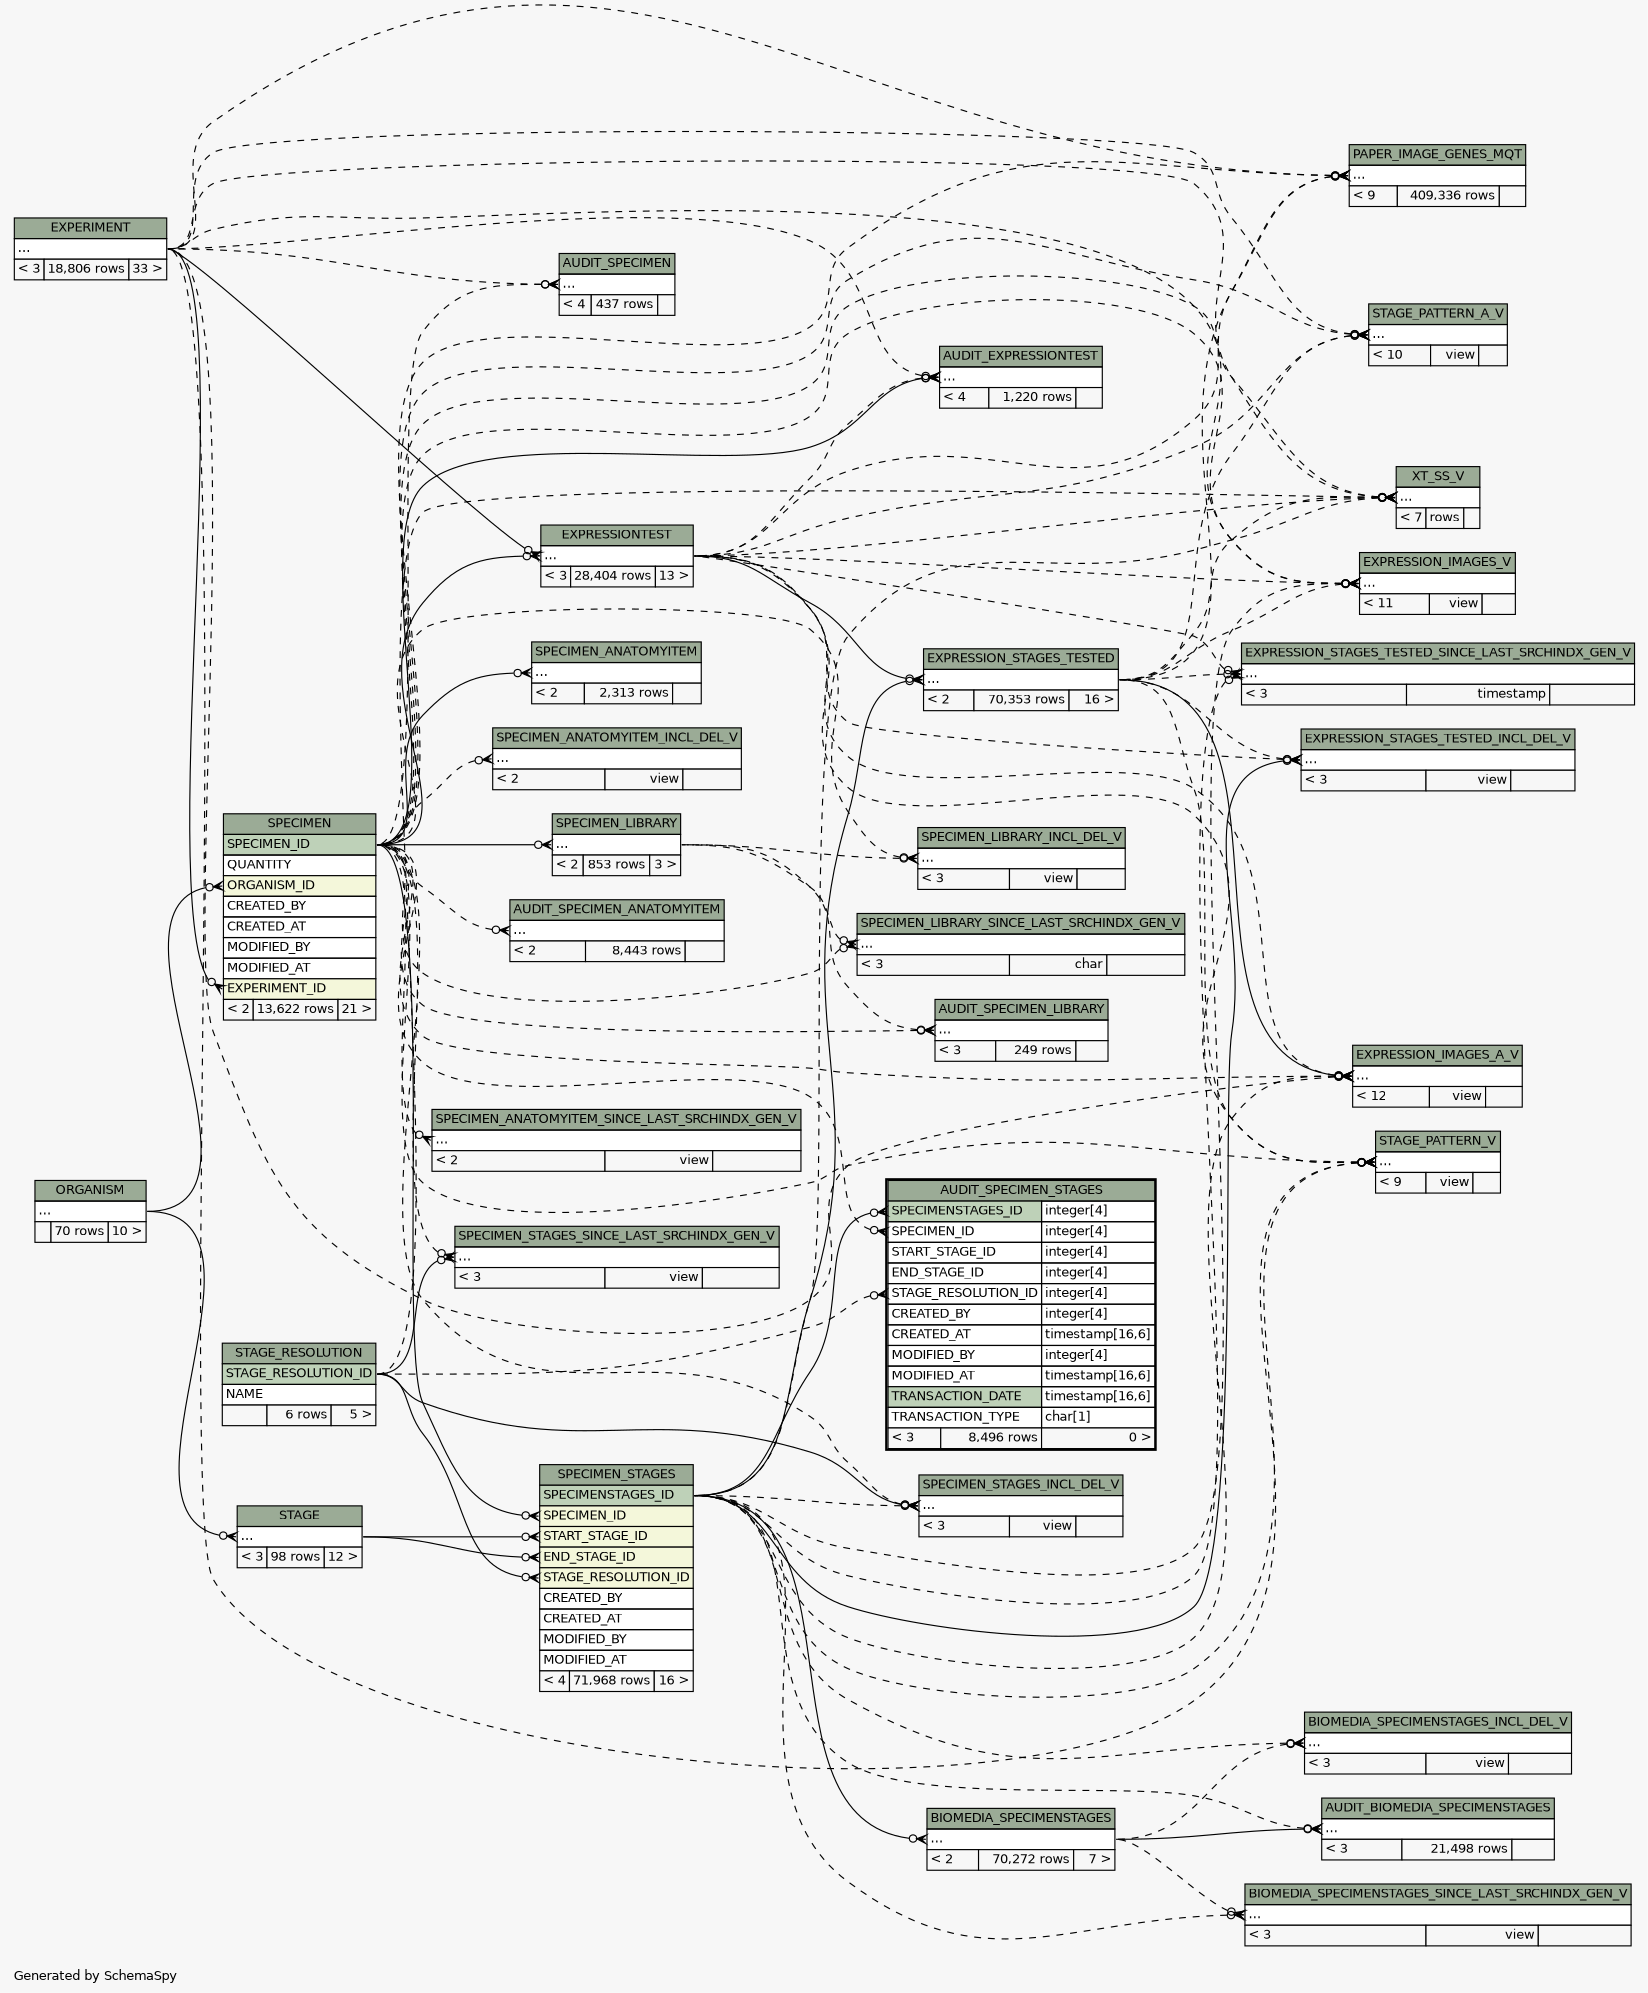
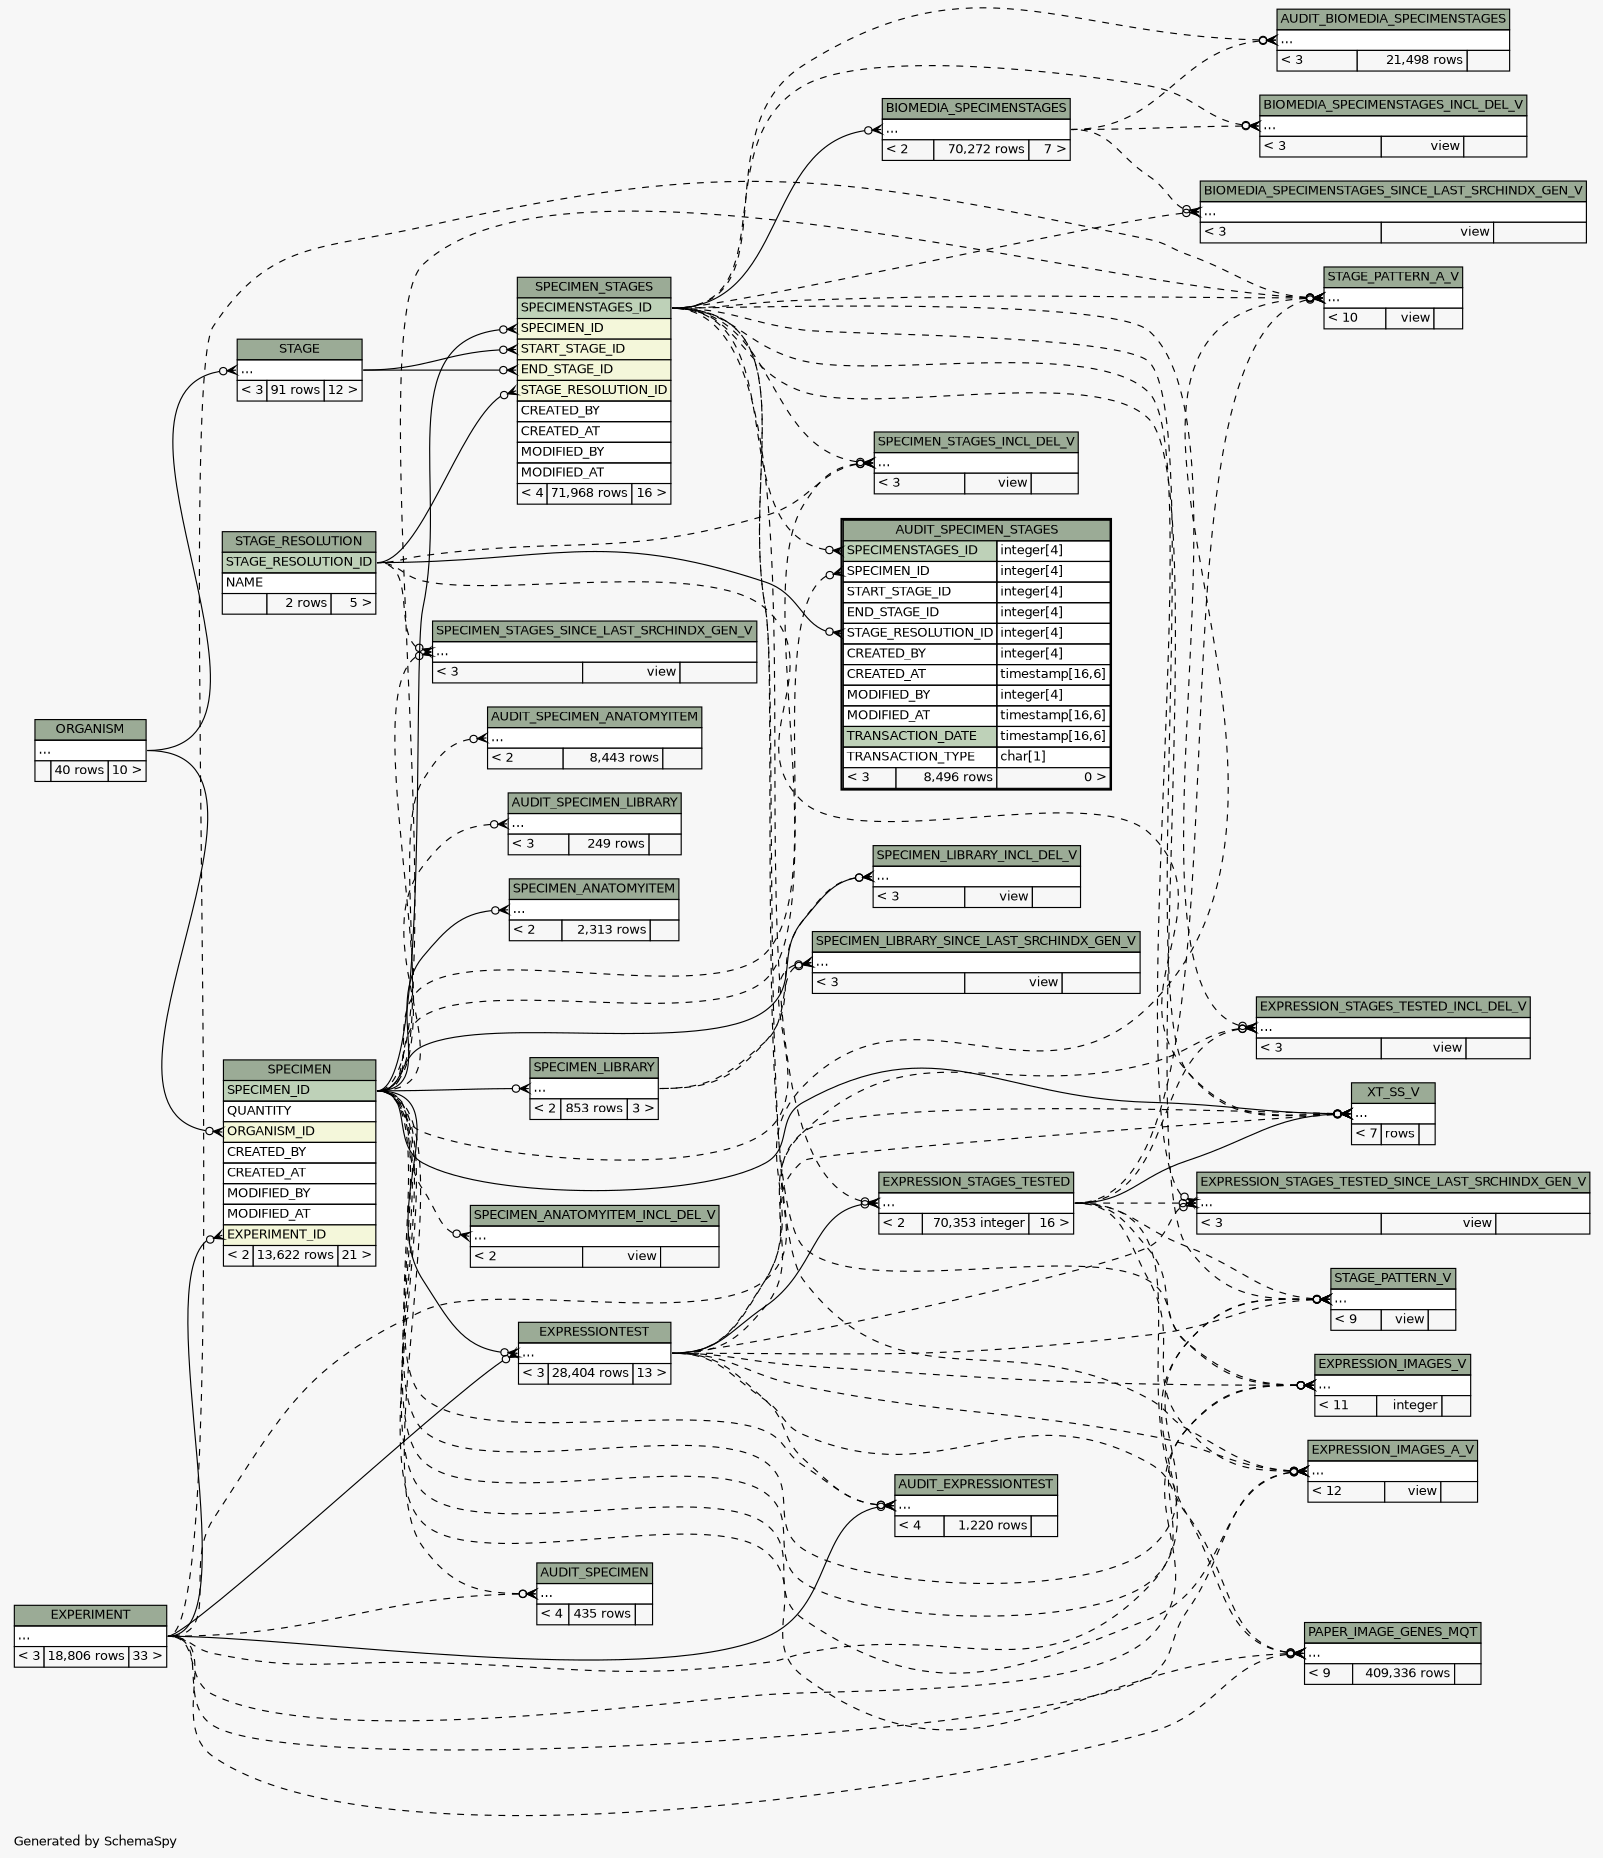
edge "EXPERIMENT" -> "AUDIT_EXPRESSIONTEST": style dashed -> solid
edge "SPECIMEN_STAGES" -> "STAGE_PATTERN_A_V": added
node "AUDIT_SPECIMEN": text "437 rows" -> "435 rows"
edge "SPECIMEN" -> "XT_SS_V": style dashed -> solid
edge "SPECIMEN" -> "AUDIT_EXPRESSIONTEST": style solid -> dashed
edge "EXPRESSION_STAGES_TESTED" -> "XT_SS_V": style dashed -> solid
node "EXPRESSION_IMAGES_V": text "view" -> "integer"
edge "SPECIMEN" -> "SPECIMEN_LIBRARY_INCL_DEL_V": style dashed -> solid
node "EXPRESSION_STAGES_TESTED_SINCE_LAST_SRCHINDX_GEN_V": text "timestamp" -> "view"
node "EXPRESSION_STAGES_TESTED": text "70,353 rows" -> "70,353 integer"
edge "EXPRESSION_STAGES_TESTED" -> "EXPRESSION_IMAGES_A_V": style solid -> dashed
node "SPECIMEN_LIBRARY_SINCE_LAST_SRCHINDX_GEN_V": text "char" -> "view"
edge "SPECIMEN_LIBRARY" -> "AUDIT_SPECIMEN_LIBRARY": removed
edge "SPECIMEN_STAGES" -> "EXPRESSION_STAGES_TESTED": style solid -> dashed
node "SPECIMEN_ANATOMYITEM_SINCE_LAST_SRCHINDX_GEN_V": removed
node "ORGANISM": text "70 rows" -> "40 rows"
edge "STAGE_RESOLUTION" -> "SPECIMEN_STAGES_SINCE_LAST_SRCHINDX_GEN_V": style solid -> dashed
edge "STAGE_RESOLUTION" -> "AUDIT_SPECIMEN_STAGES": style dashed -> solid
edge "SPECIMEN_STAGES" -> "AUDIT_SPECIMEN_STAGES": style solid -> dashed
node "STAGE_RESOLUTION": text "6 rows" -> "2 rows"
edge "STAGE_RESOLUTION" -> "SPECIMEN_STAGES_INCL_DEL_V": style solid -> dashed
edge "SPECIMEN_STAGES" -> "EXPRESSION_STAGES_TESTED_INCL_DEL_V": style solid -> dashed
node "STAGE": text "98 rows" -> "91 rows"
edge "BIOMEDIA_SPECIMENSTAGES" -> "AUDIT_BIOMEDIA_SPECIMENSTAGES": style solid -> dashed
